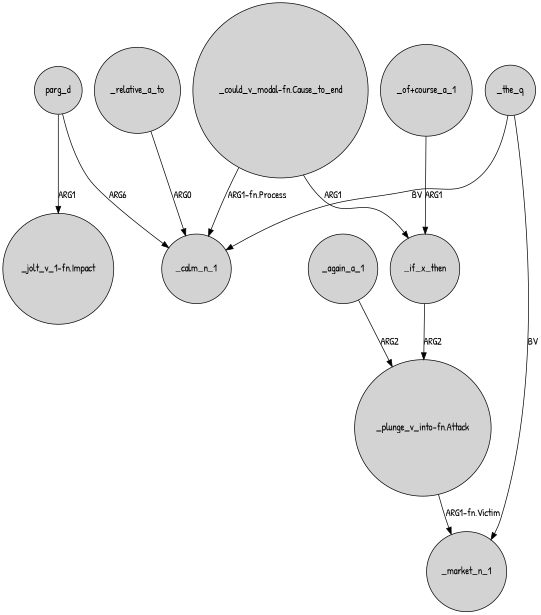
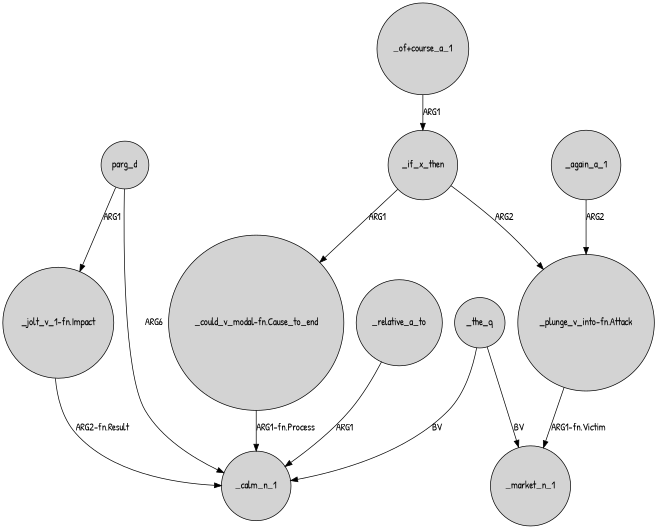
edge "_relative_a_to" -> "_calm_n_1": label "ARG0" -> "ARG1"
edge "_could_v_modal-fn.Cause_to_end" -> "_if_x_then": reversed
edge "_jolt_v_1-fn.Impact" -> "_calm_n_1": added, label "ARG2-fn.Result"
